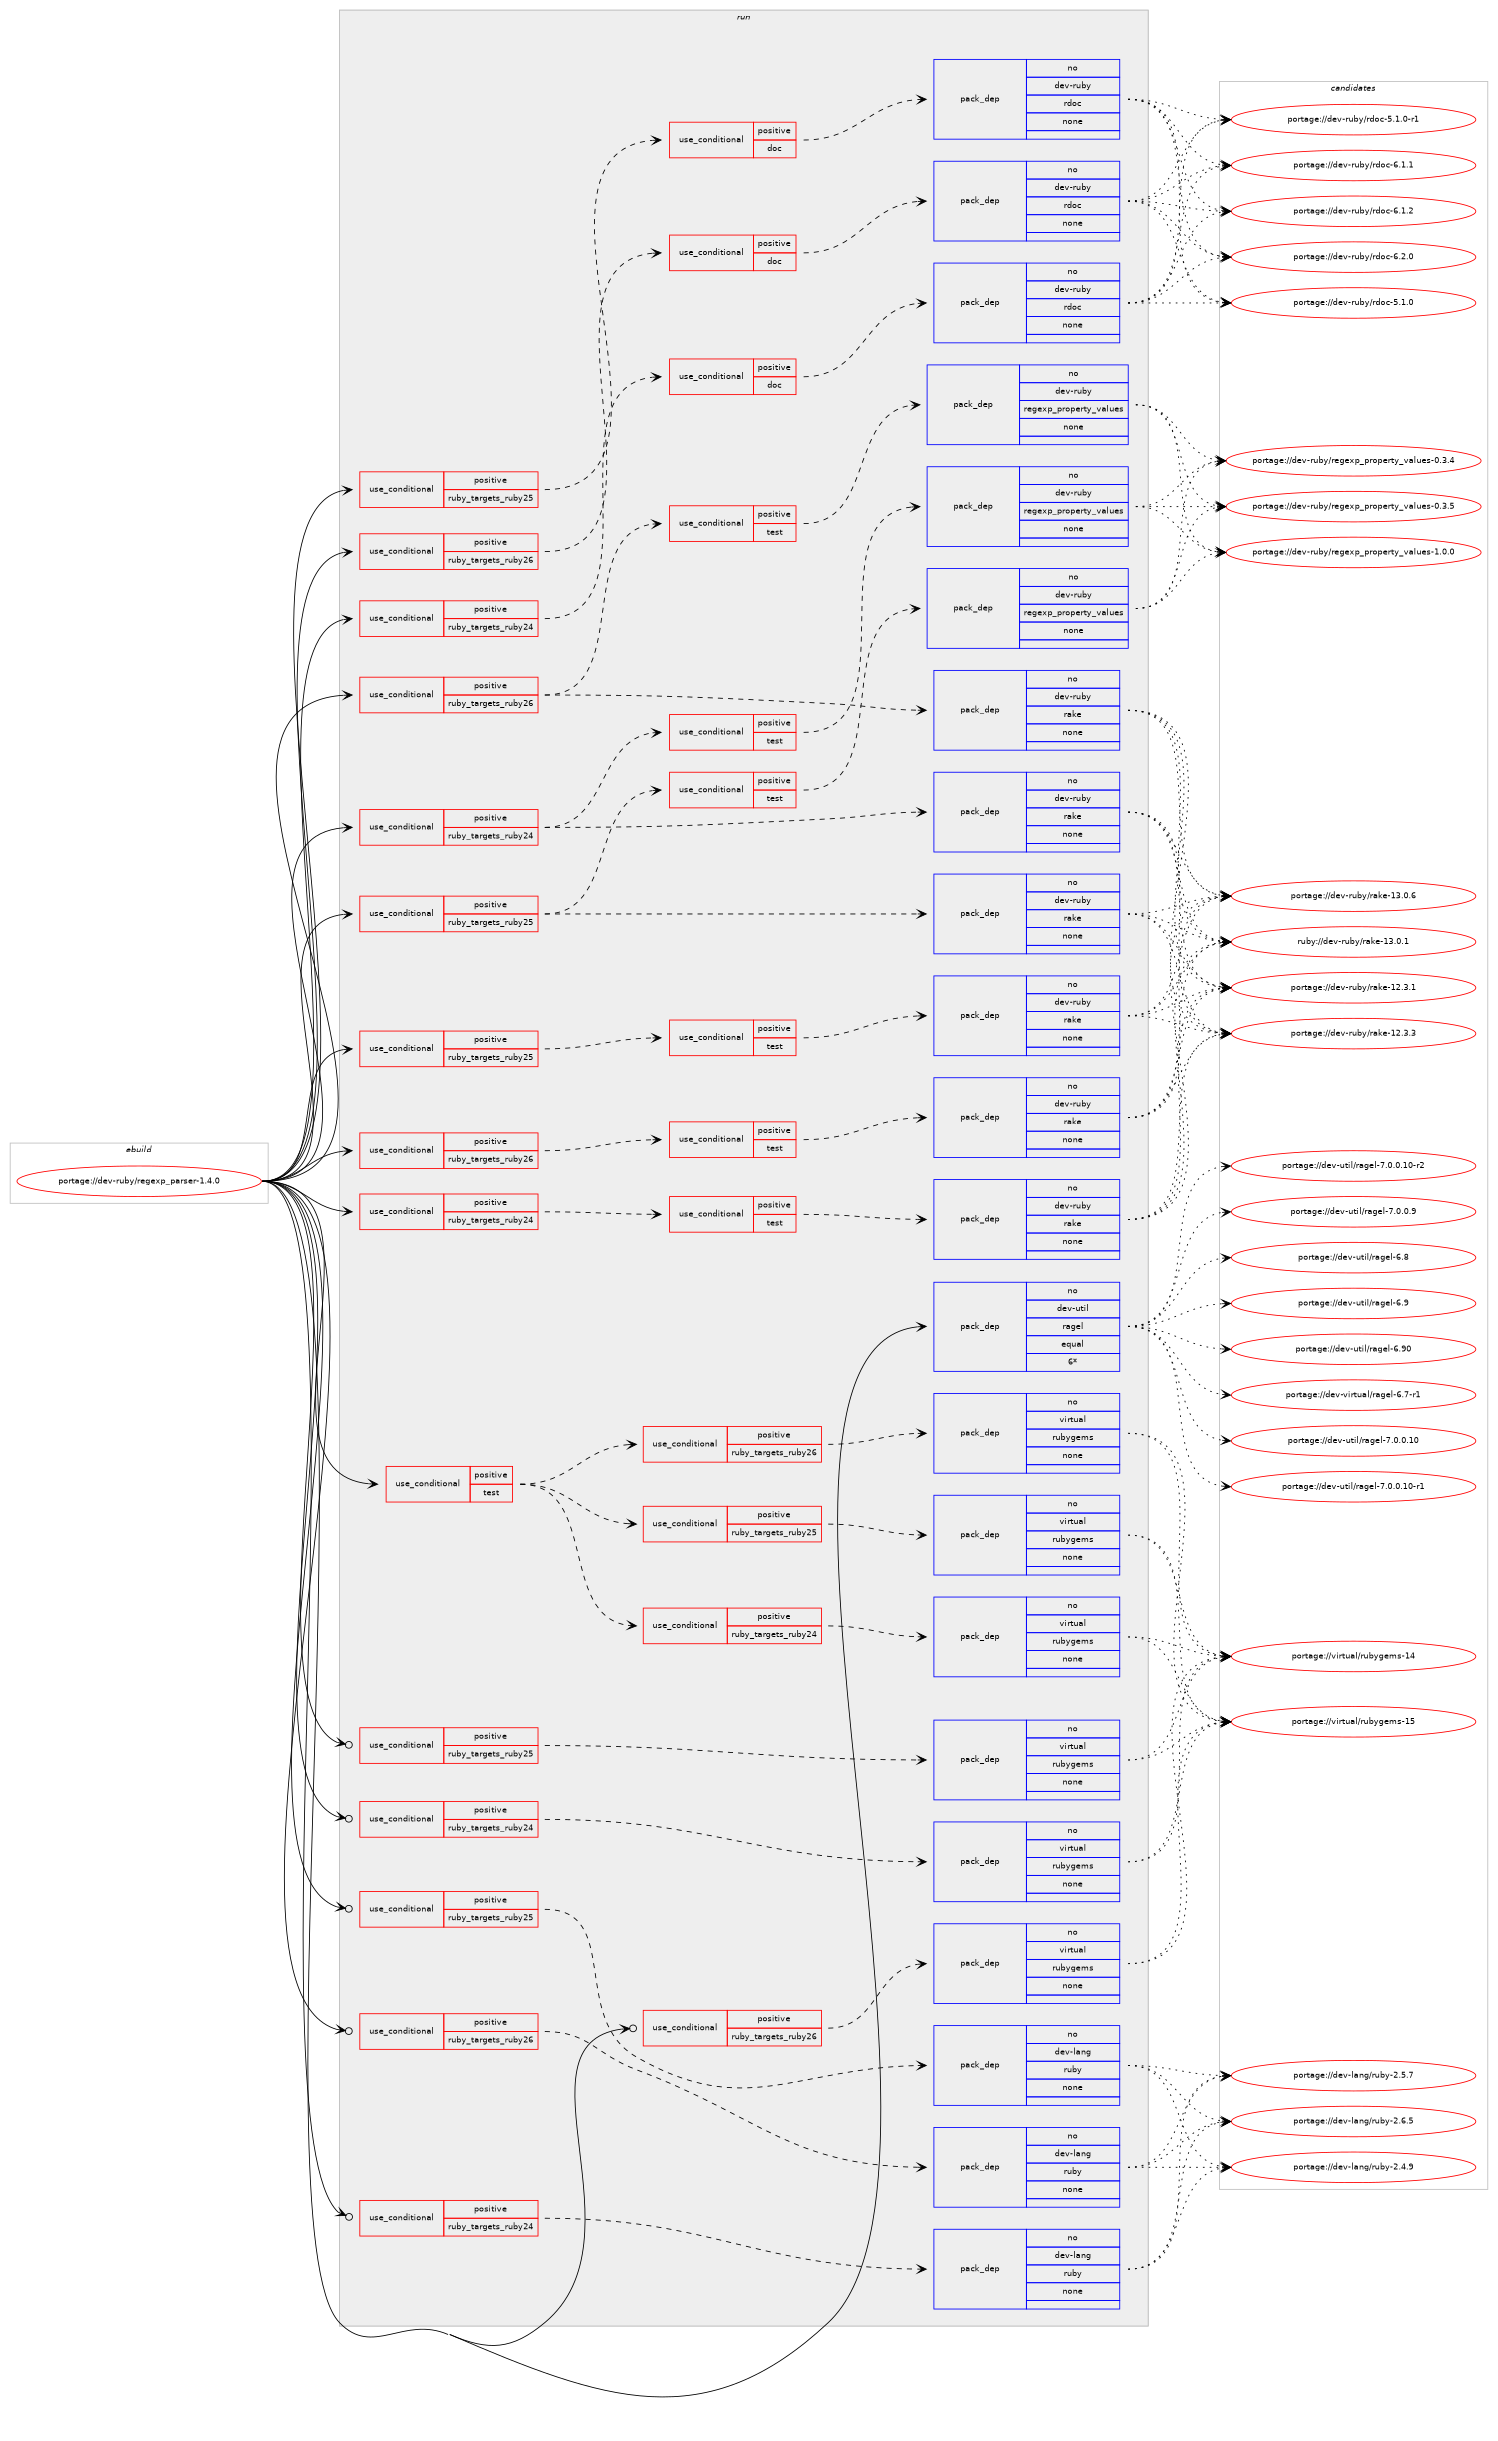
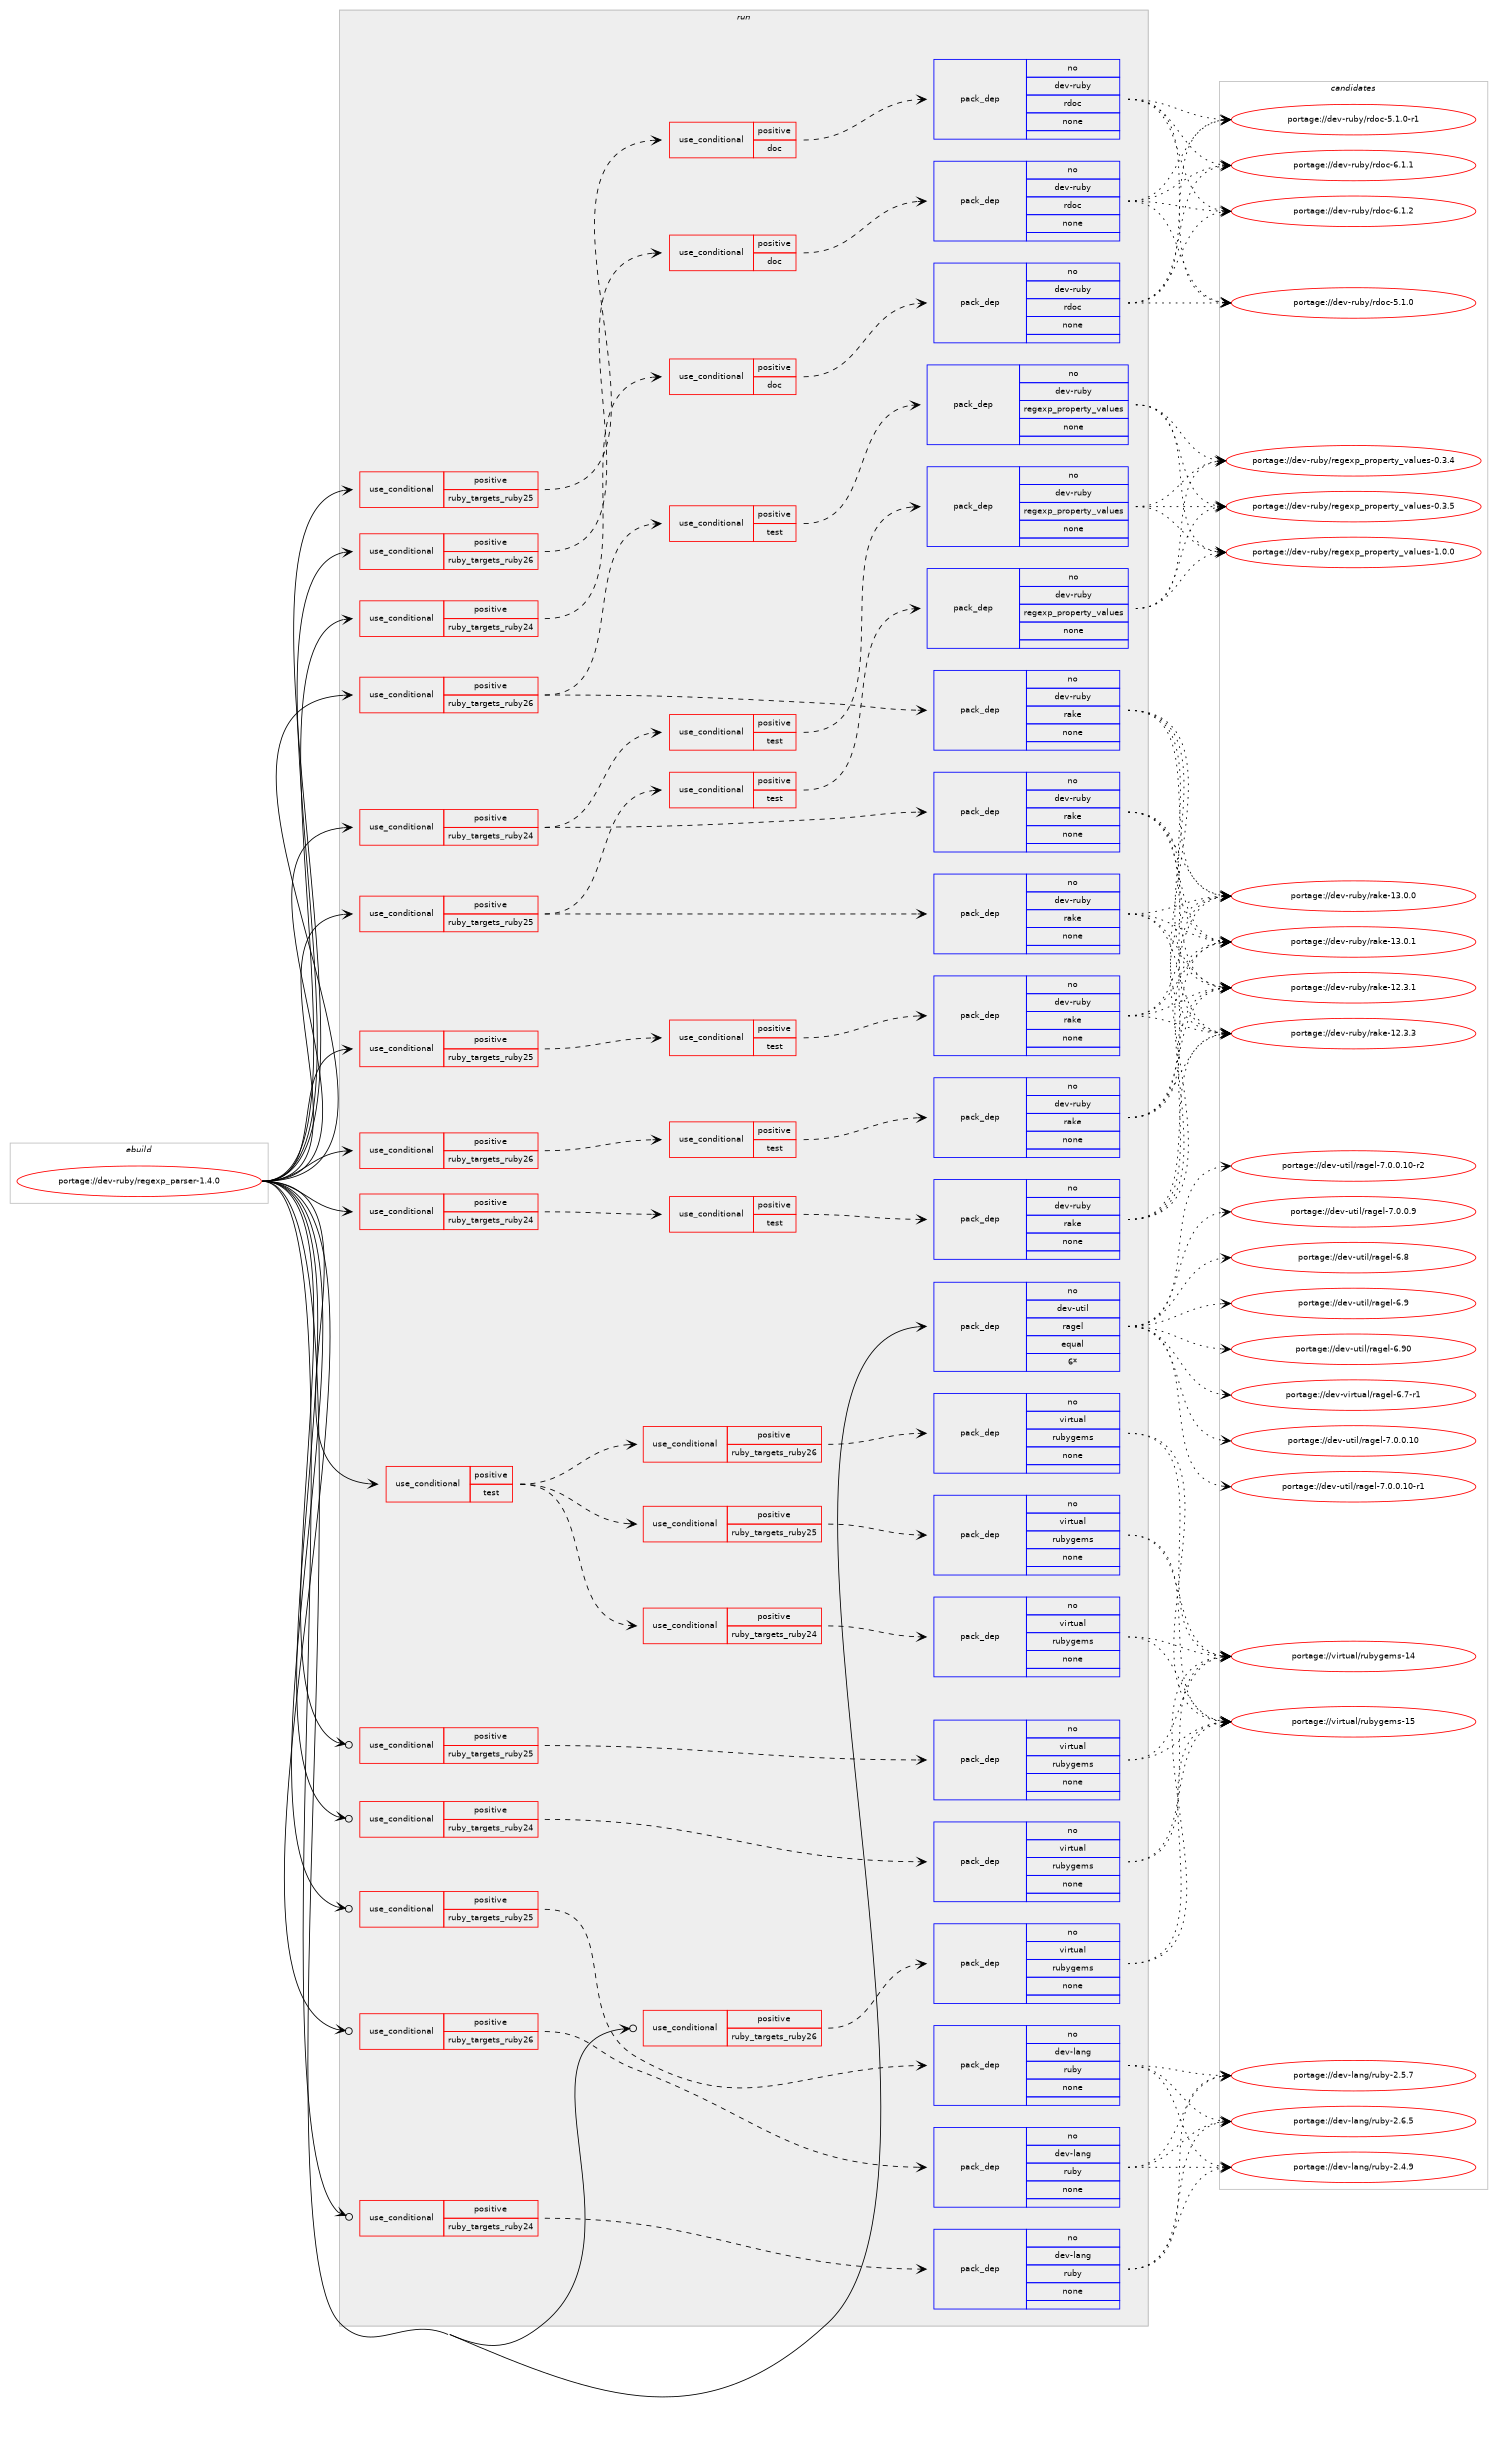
node "portage://dev-ruby/rdoc-6.2.0": removed
node "portage://dev-ruby/rake-13.0.6": label "portage://dev-ruby/rake-13.0.6" -> "portage://dev-ruby/rake-13.0.0"
node "ruby://dev-ruby/rake-13.0.1": label "ruby://dev-ruby/rake-13.0.1" -> "portage://dev-ruby/rake-13.0.1"
